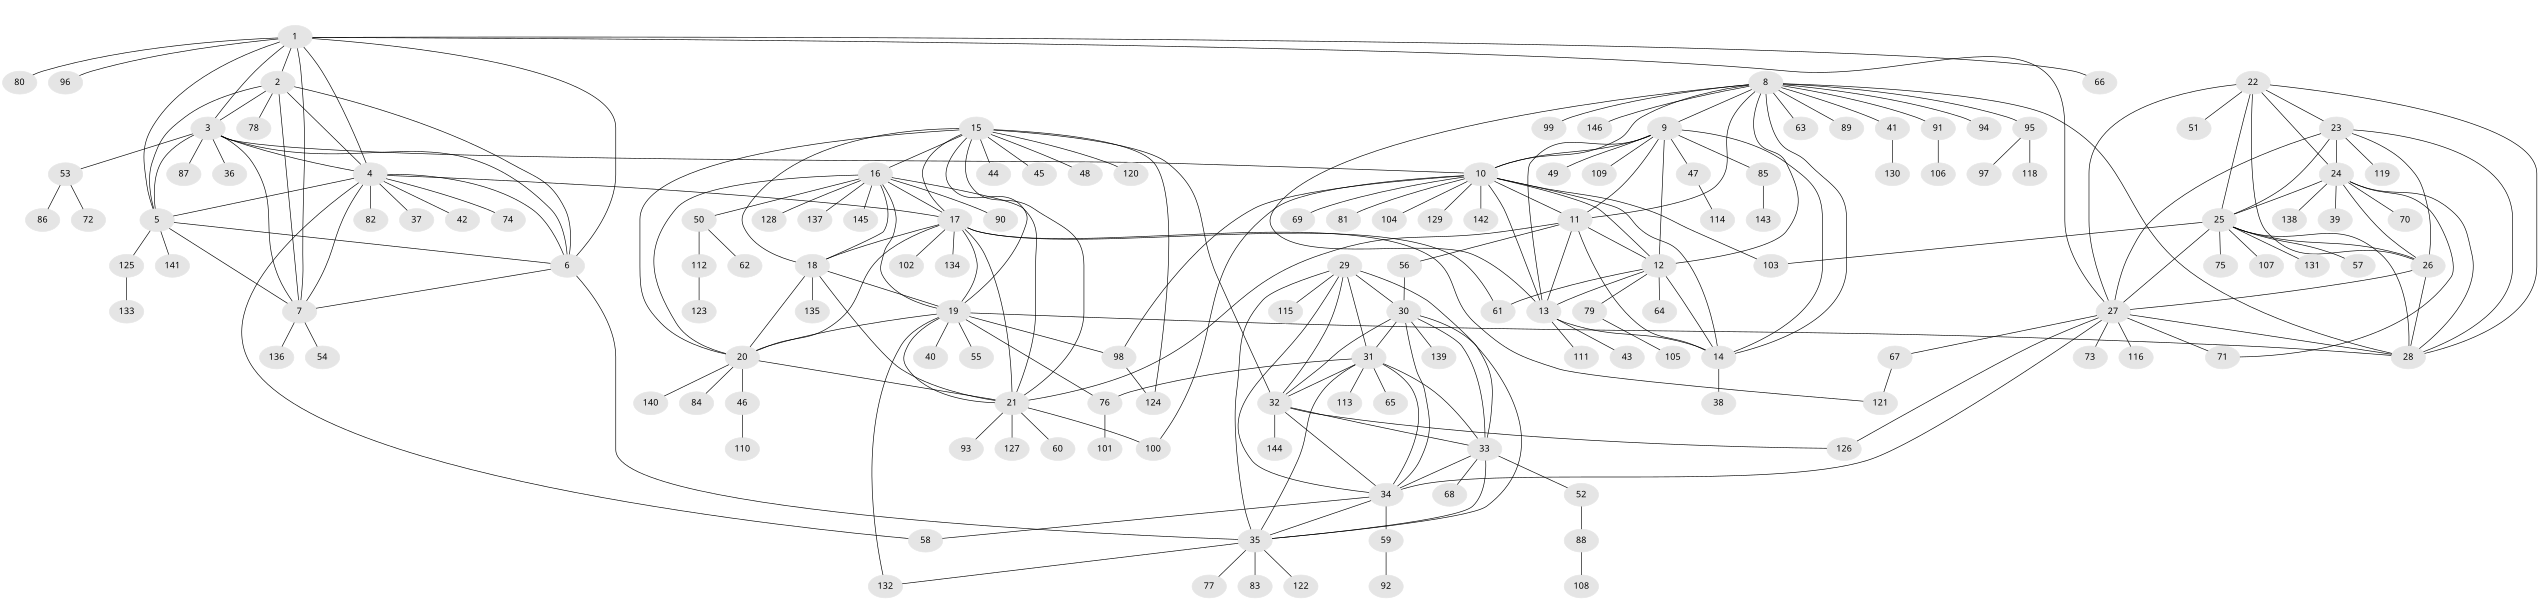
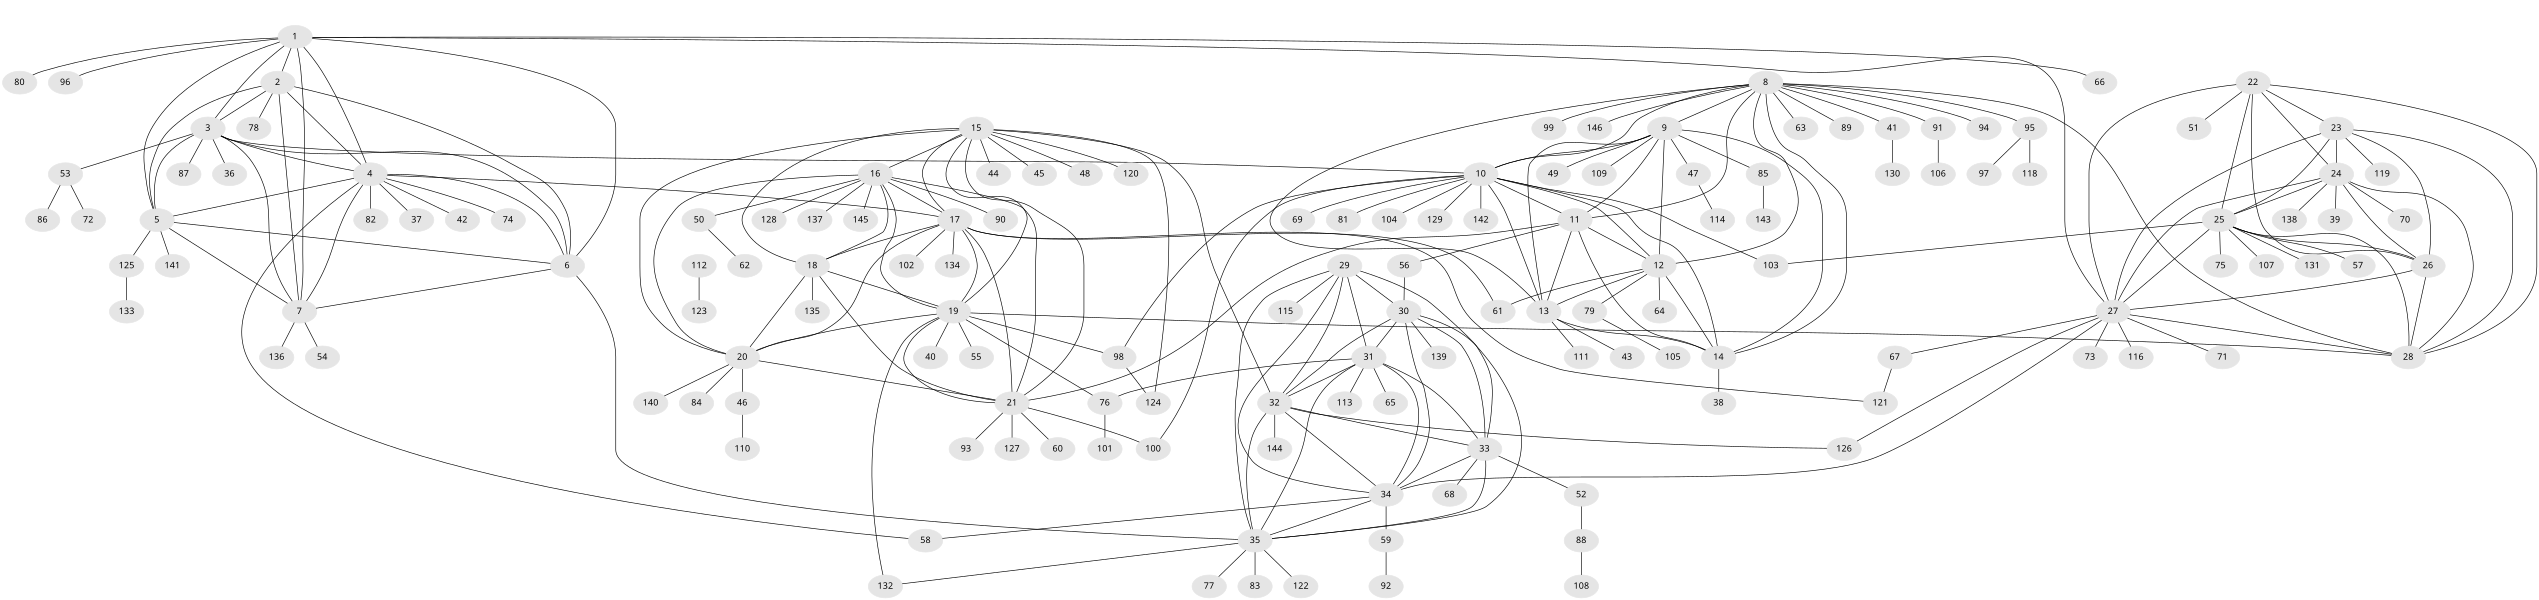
edge "50" -- "112": removed
edge "24" -- "71": now "24" -- "27"
edge "32" -- "35": added
